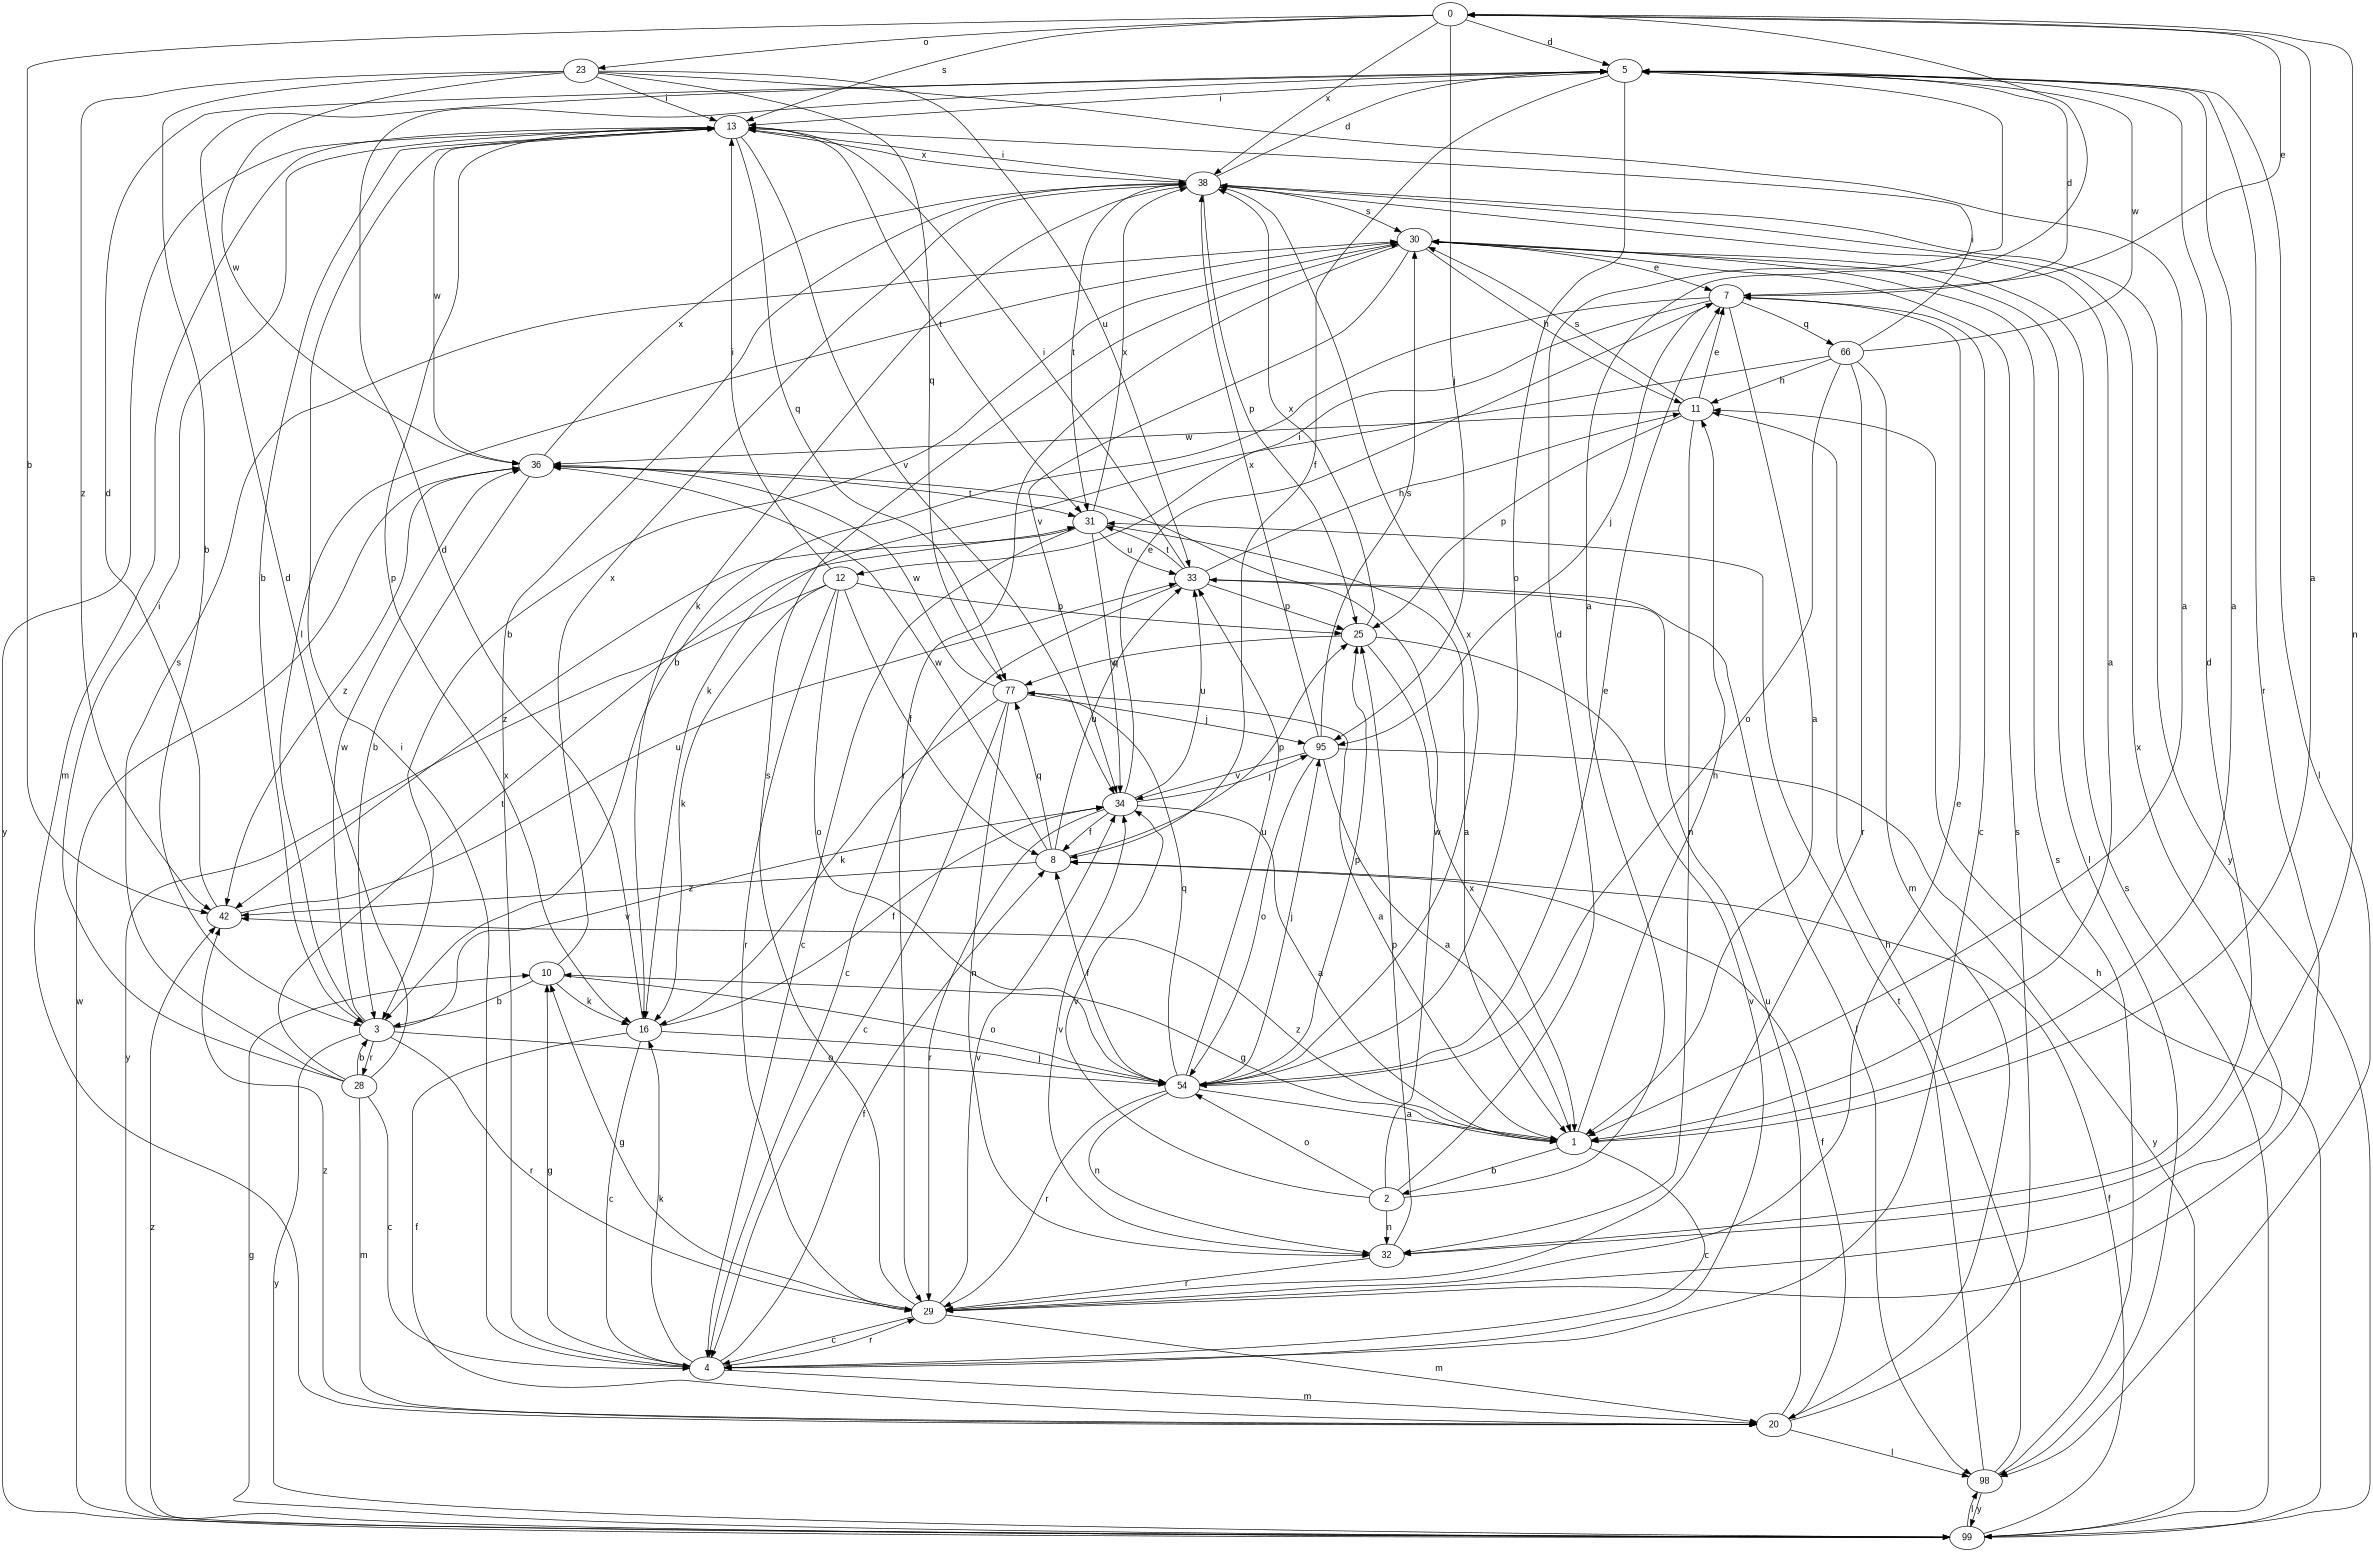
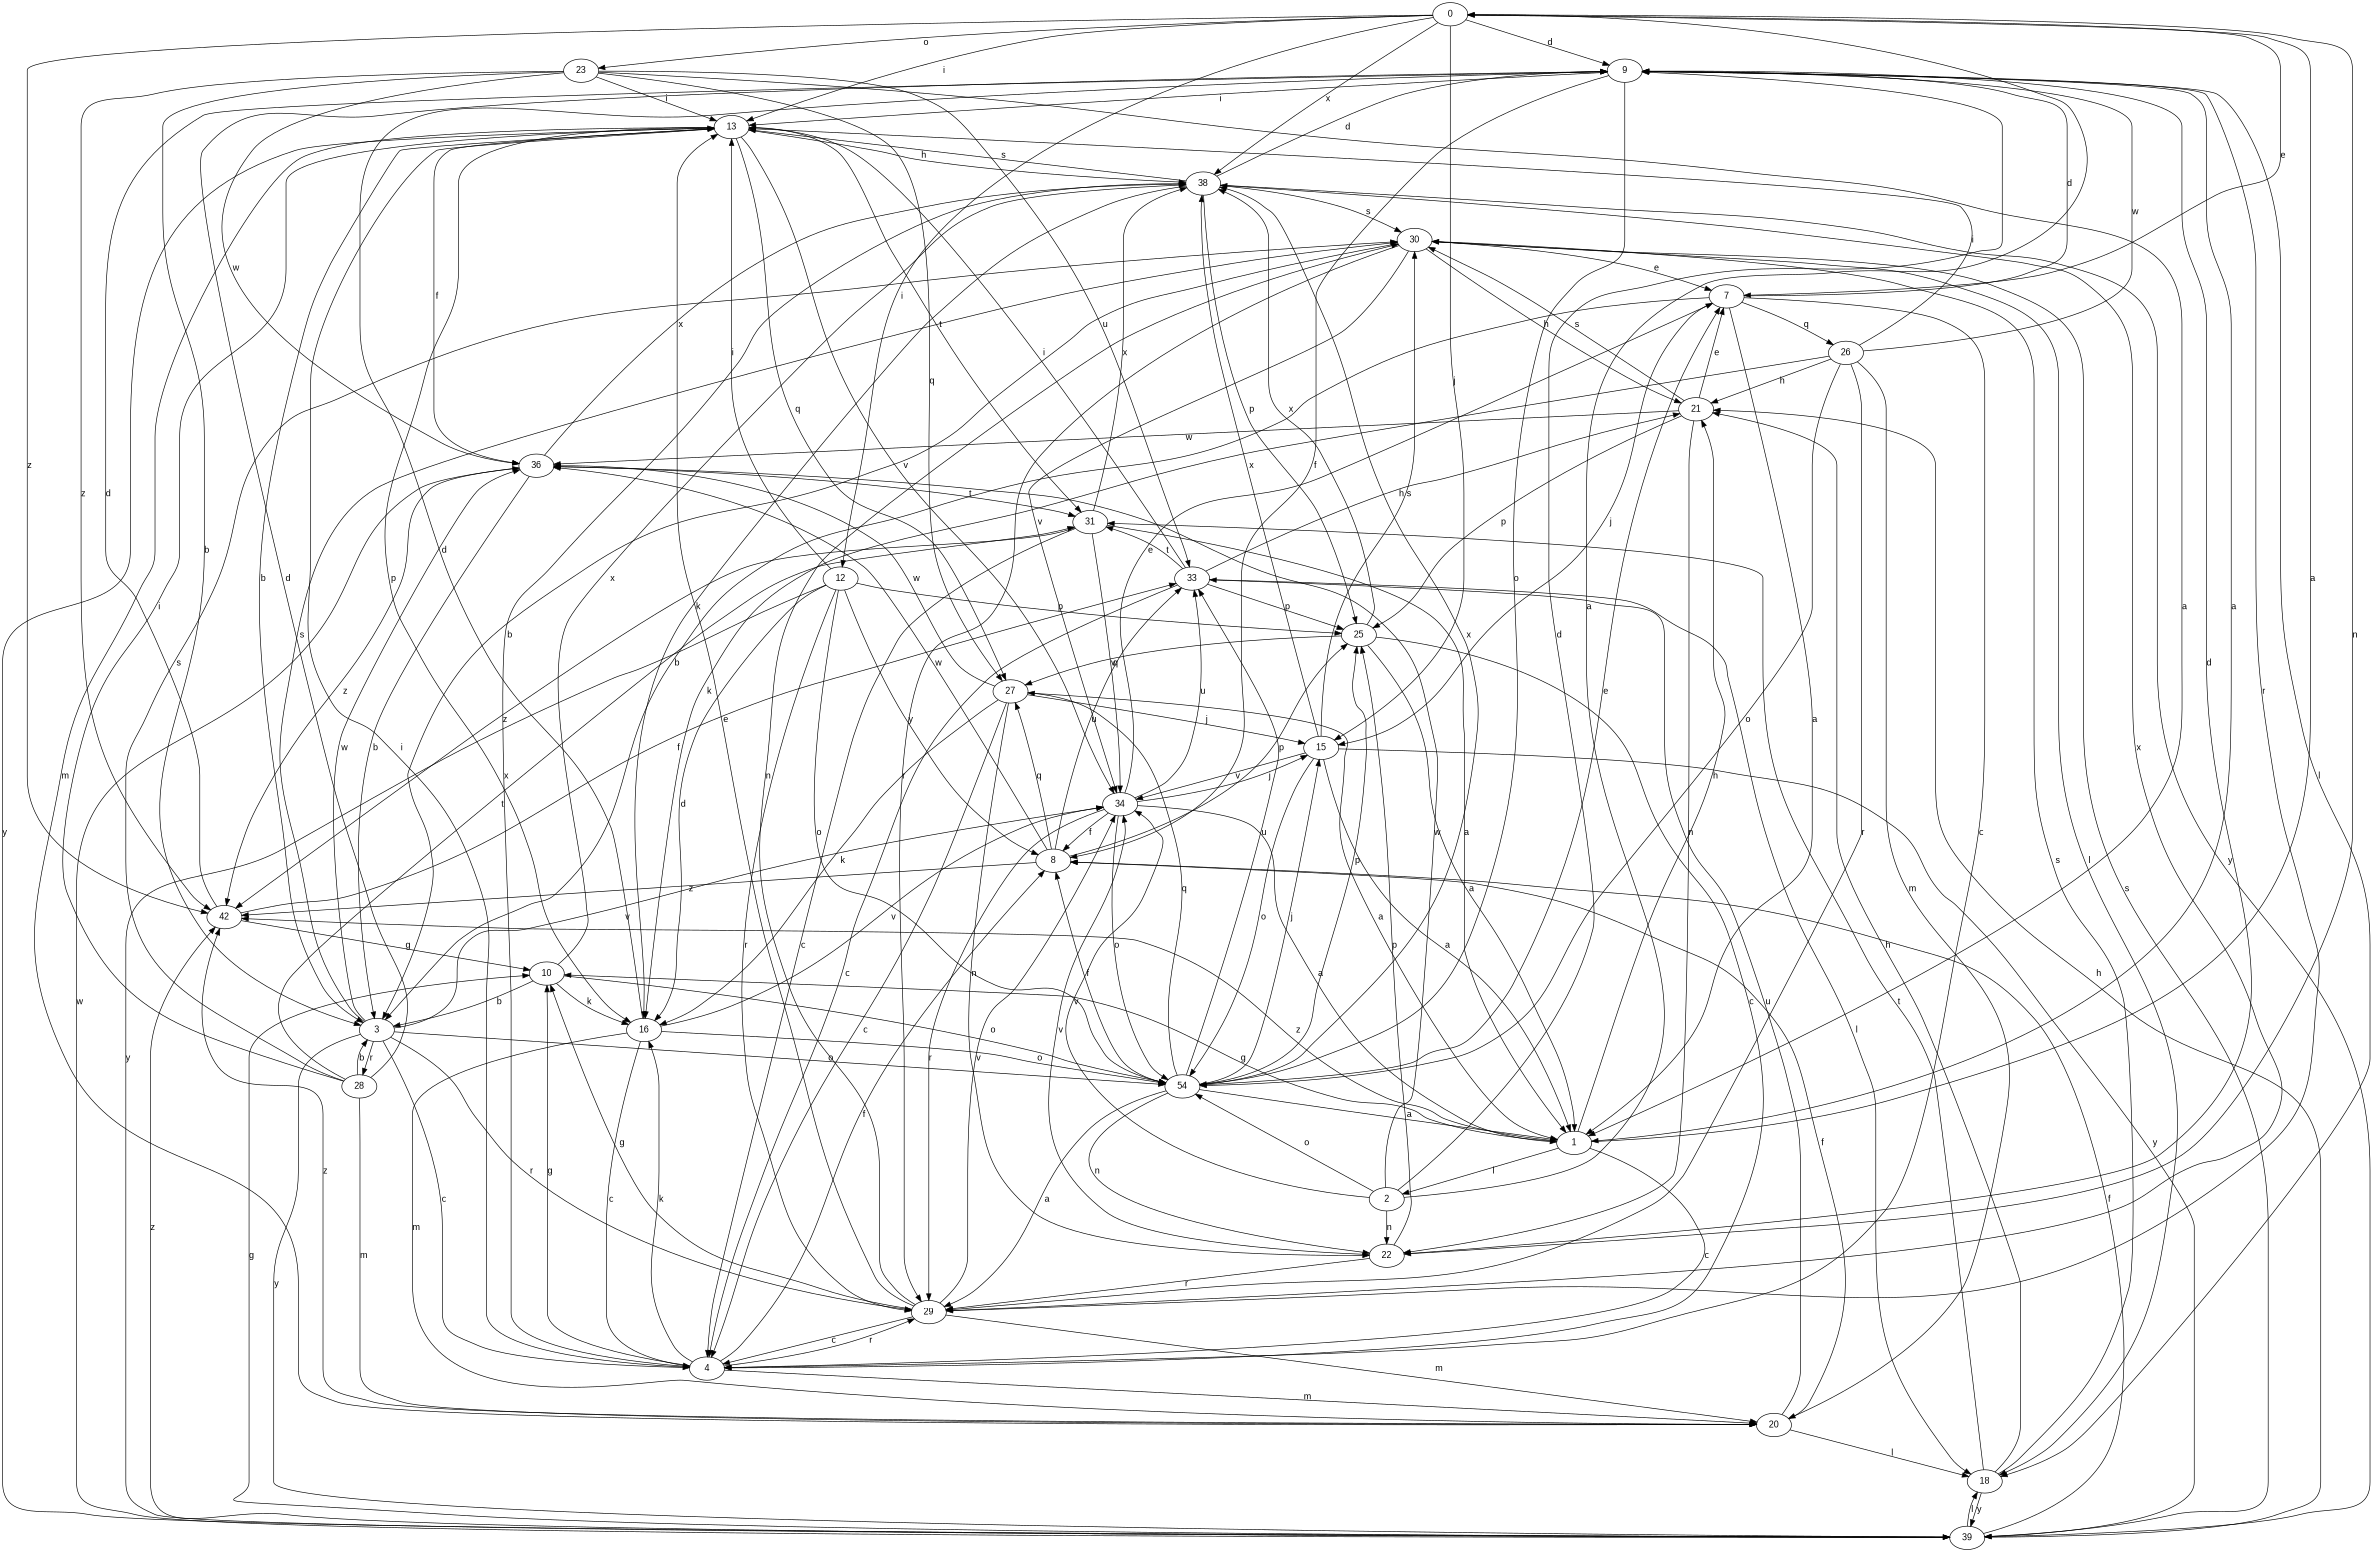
edge "0" -> "13": label "s" -> "i"
node "5": label "5" -> "9"
edge "13" -> "38": label "x" -> "h"
edge "38" -> "13": label "i" -> "s"
edge "13" -> "36": label "w" -> "f"
edge "38" -> "31": removed, label "t"
node "66": label "66" -> "26"
node "11": label "11" -> "21"
edge "7" -> "12": now "0" -> "12"
edge "38" -> "1": removed, label "a"
edge "0" -> "42": label "b" -> "z"
edge "31" -> "33": removed, label "u"
edge "3" -> "30": label "l" -> "s"
edge "20" -> "30": removed, label "s"
node "77": label "77" -> "27"
edge "12" -> "8": label "f" -> "y"
edge "42" -> "33": label "u" -> "f"
node "95": label "95" -> "15"
edge "29" -> "30": label "s" -> "n"
edge "12" -> "16": label "k" -> "d"
edge "25" -> "1": label "x" -> "a"
edge "16" -> "34": label "f" -> "v"
edge "42" -> "10": added, label "g"
edge "34" -> "54": added, label "o"
edge "25" -> "4": label "v" -> "c"
edge "16" -> "54": label "j" -> "o"
edge "29" -> "7": now "29" -> "13"
edge "1" -> "2": label "b" -> "l"
edge "54" -> "29": label "r" -> "a"
edge "16" -> "20": label "f" -> "m"
node "32": label "32" -> "22"
edge "28" -> "4": now "3" -> "4"
node "98": label "98" -> "18"
node "99": label "99" -> "39"
